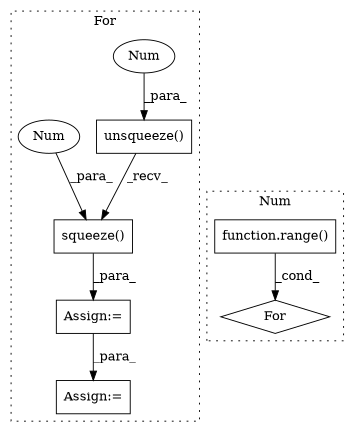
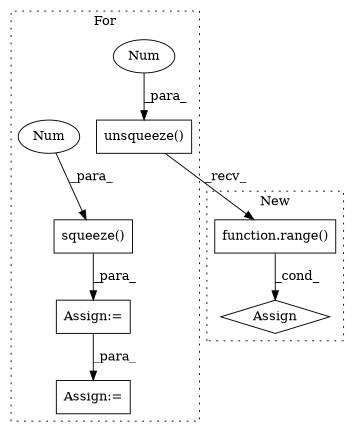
edge "unsqueeze()" -> "squeeze()": now "unsqueeze()" -> "function.range()"
cluster "Num": label "Num" -> "New"
node "For": label "For" -> "Assign"
